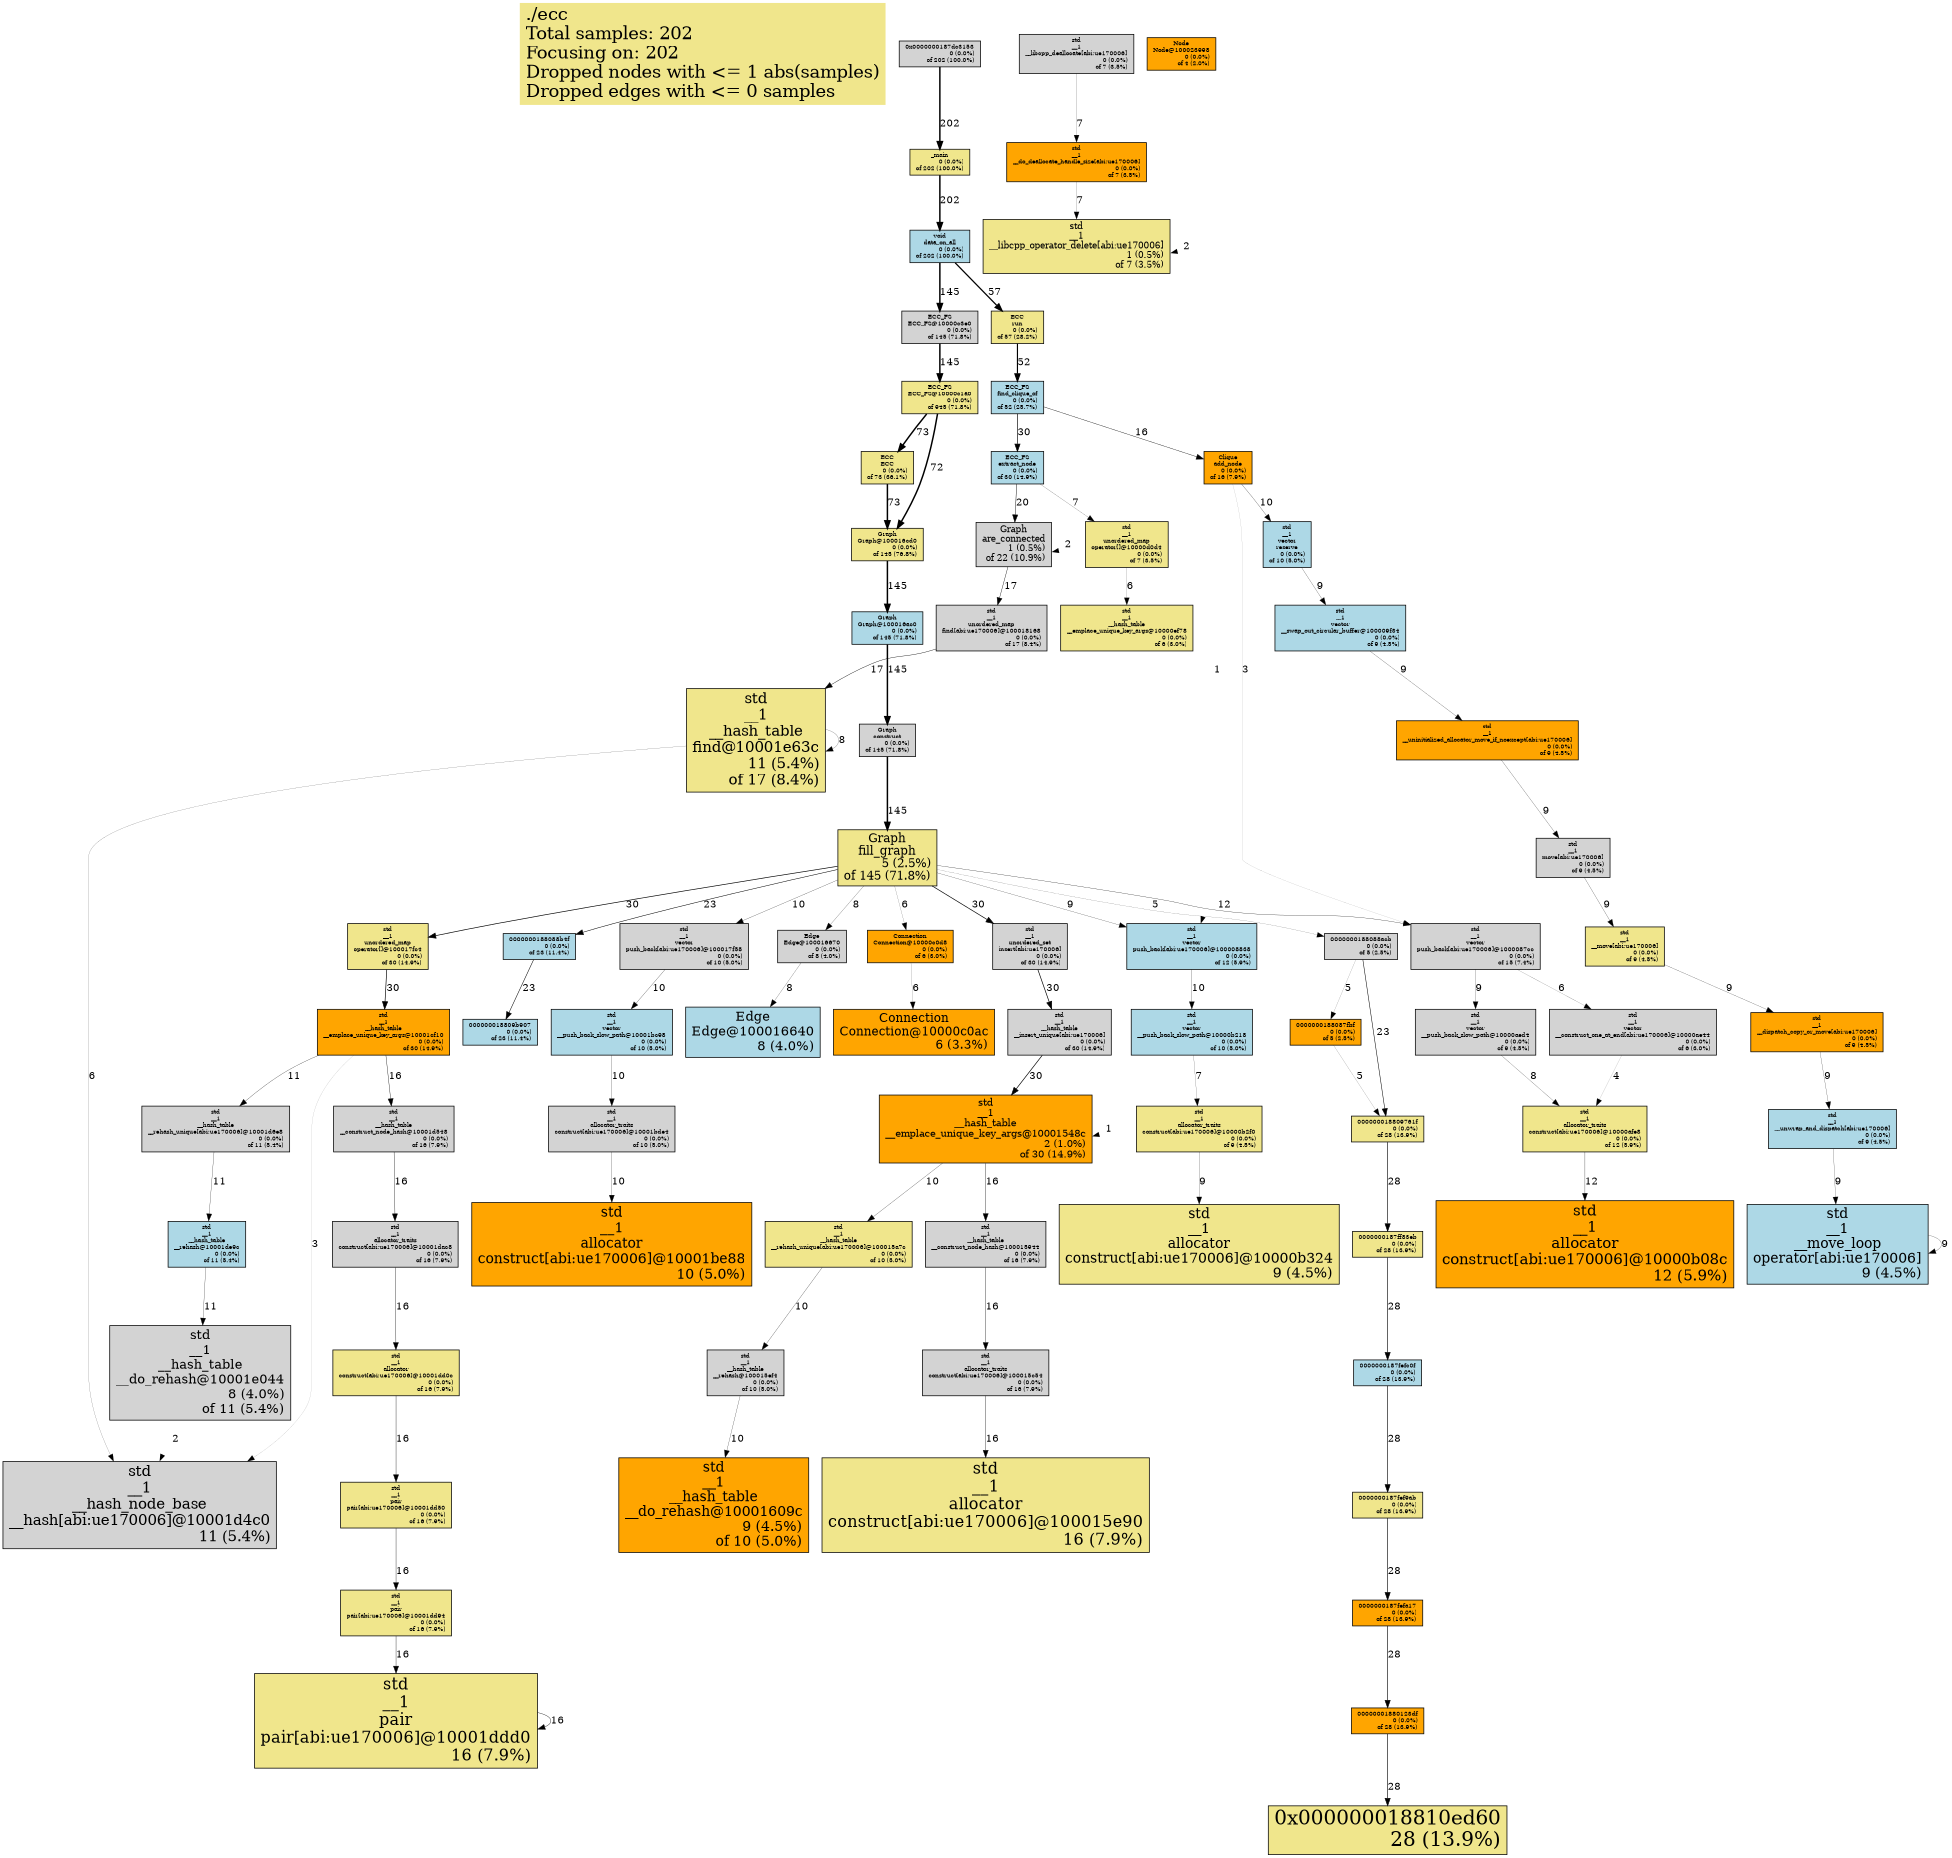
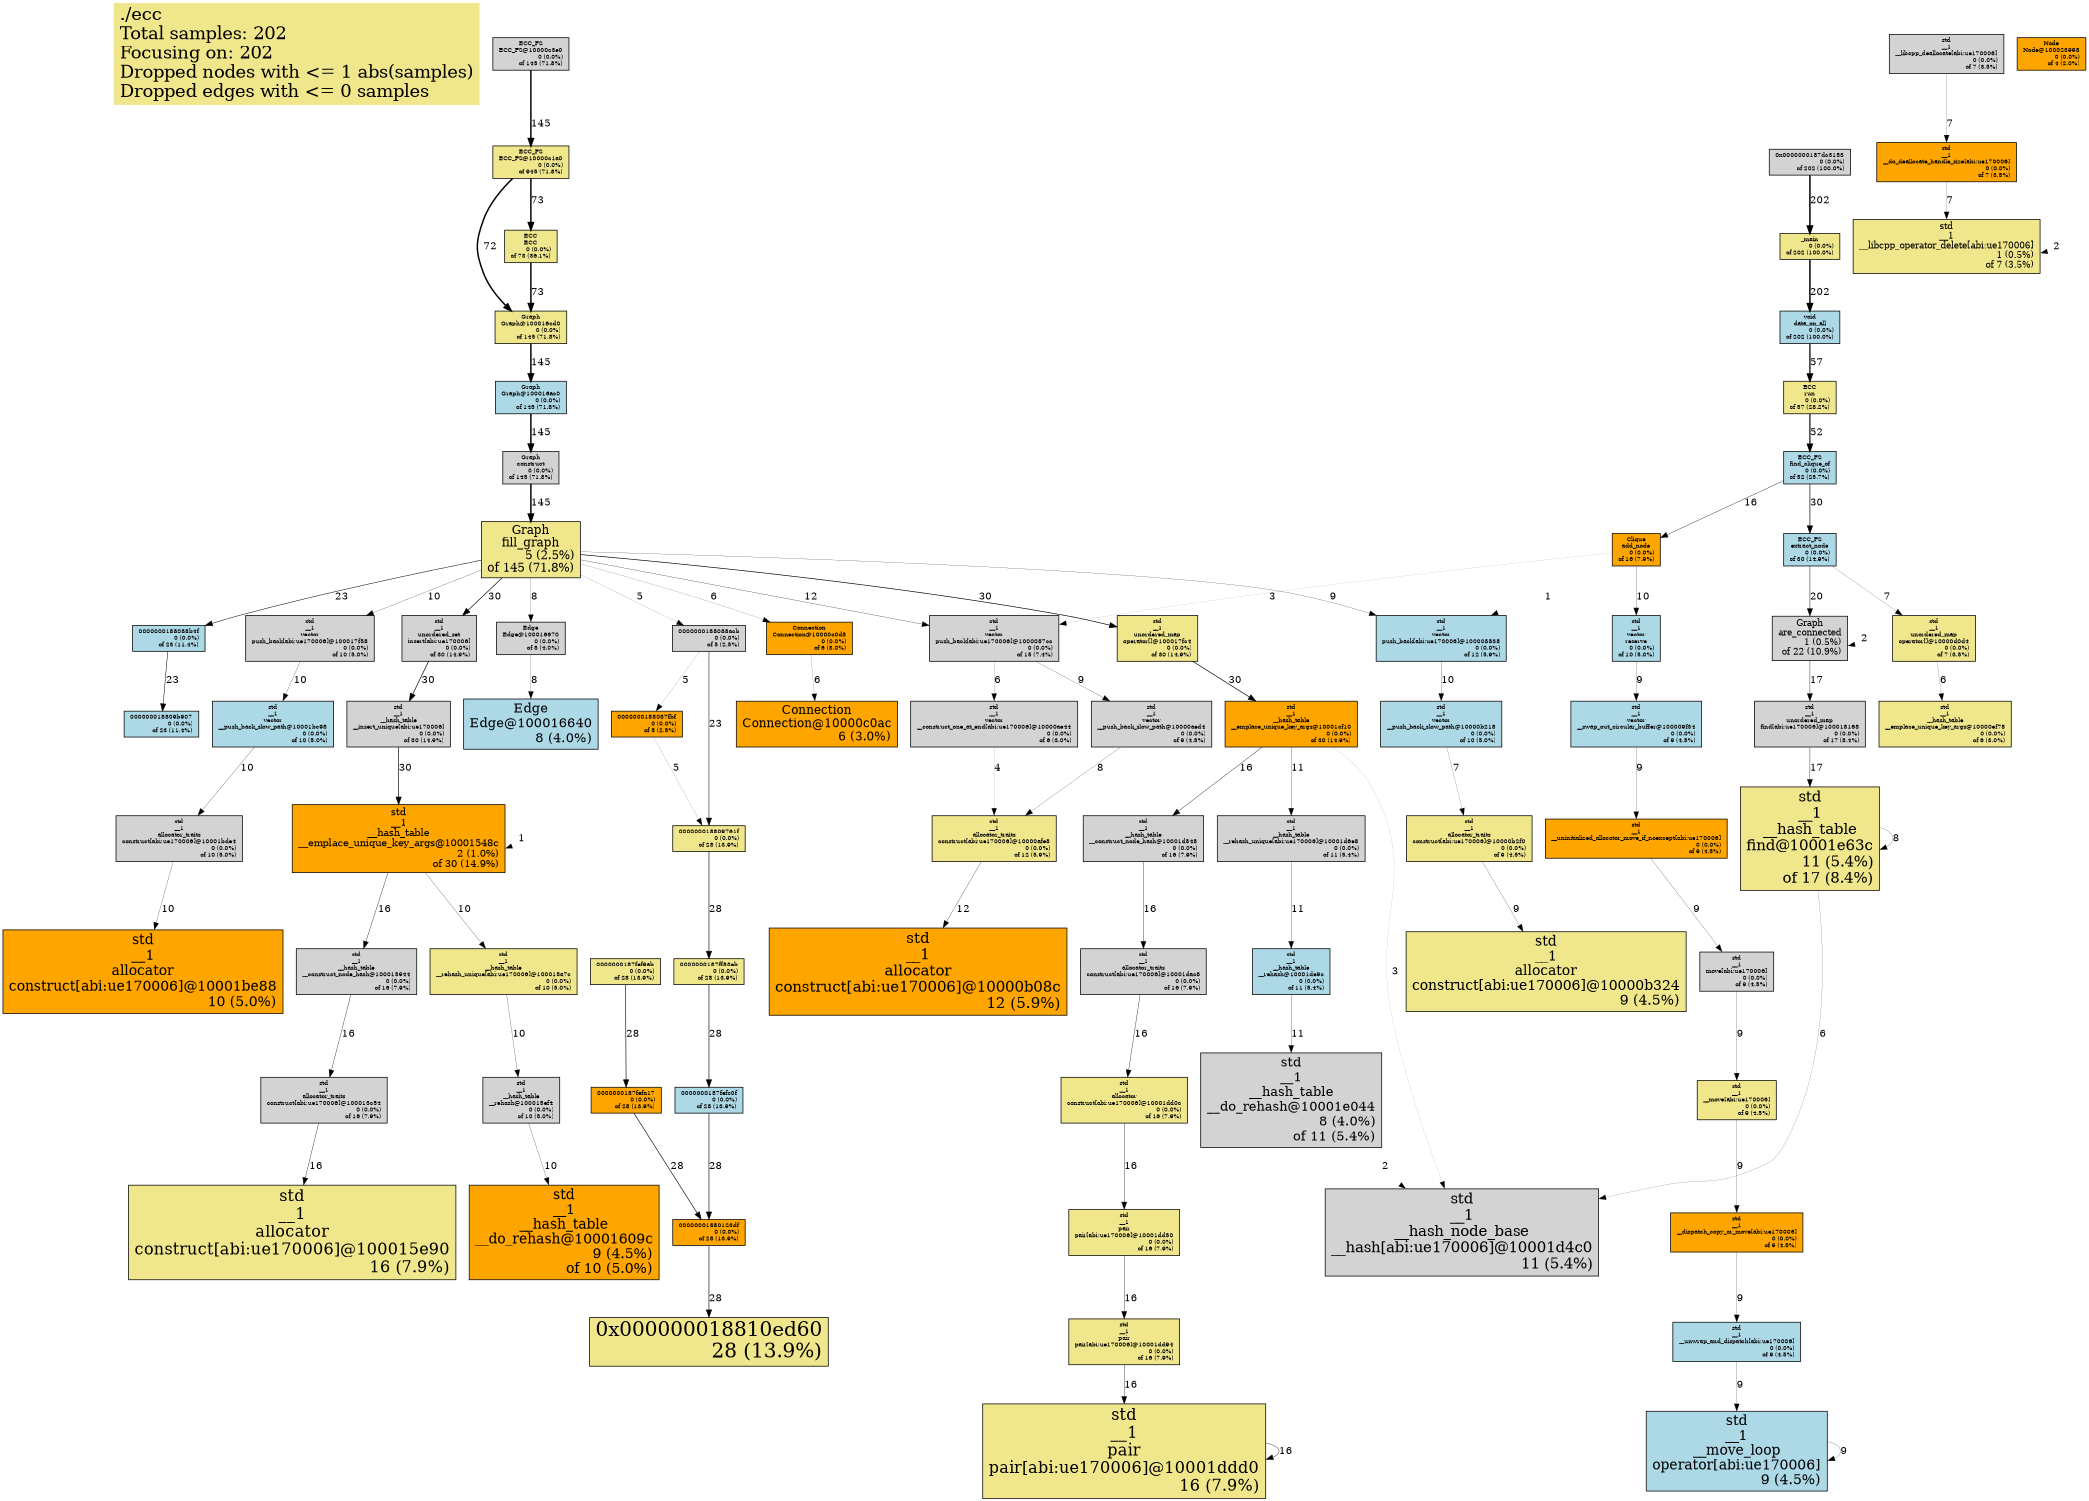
edge "void data_on_all 0 (0.0%) of 202 (100.0%)" -> "ECC_FS ECC_FS@10000c3e0 0 (0.0%) of 145 (71.8%)": removed, label "145"
node "Graph Graph@100016cd0 0 (0.0%) of 145 (76.8%)": label "Graph Graph@100016cd0 0 (0.0%) of 145 (76.8%)" -> "Graph Graph@100016cd0 0 (0.0%) of 145 (71.8%)"
node "Connection Connection@10000c0ac 6 (3.3%)": label "Connection Connection@10000c0ac 6 (3.3%)" -> "Connection Connection@10000c0ac 6 (3.0%)"
edge "0000000187fefc0f 0 (0.0%) of 28 (13.9%)" -> "0000000187fef9ab 0 (0.0%) of 28 (13.9%)": now "0000000187fefc0f 0 (0.0%) of 28 (13.9%)" -> "00000001880123df 0 (0.0%) of 28 (13.9%)"
